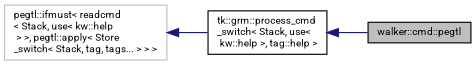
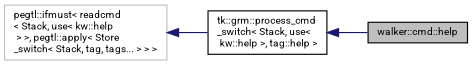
node "walker::cmd::pegtl": label "walker::cmd::pegtl" -> "walker::cmd::help"
